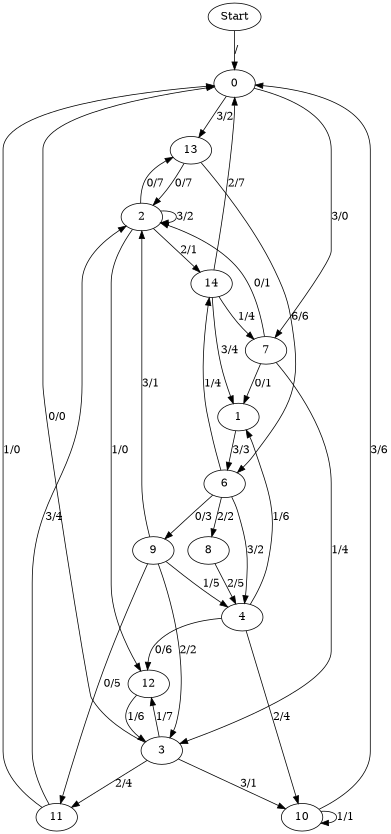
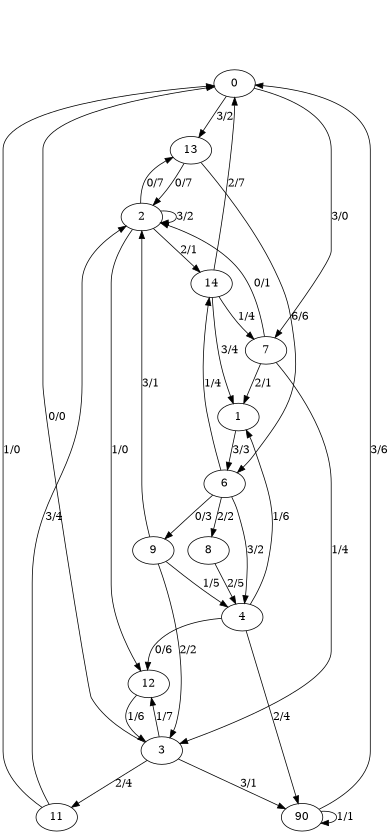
node "Start": removed
edge "7" -> "1": label "0/1" -> "2/1"
edge "9" -> "11": removed, label "0/5"
node "10": label "10" -> "90"
